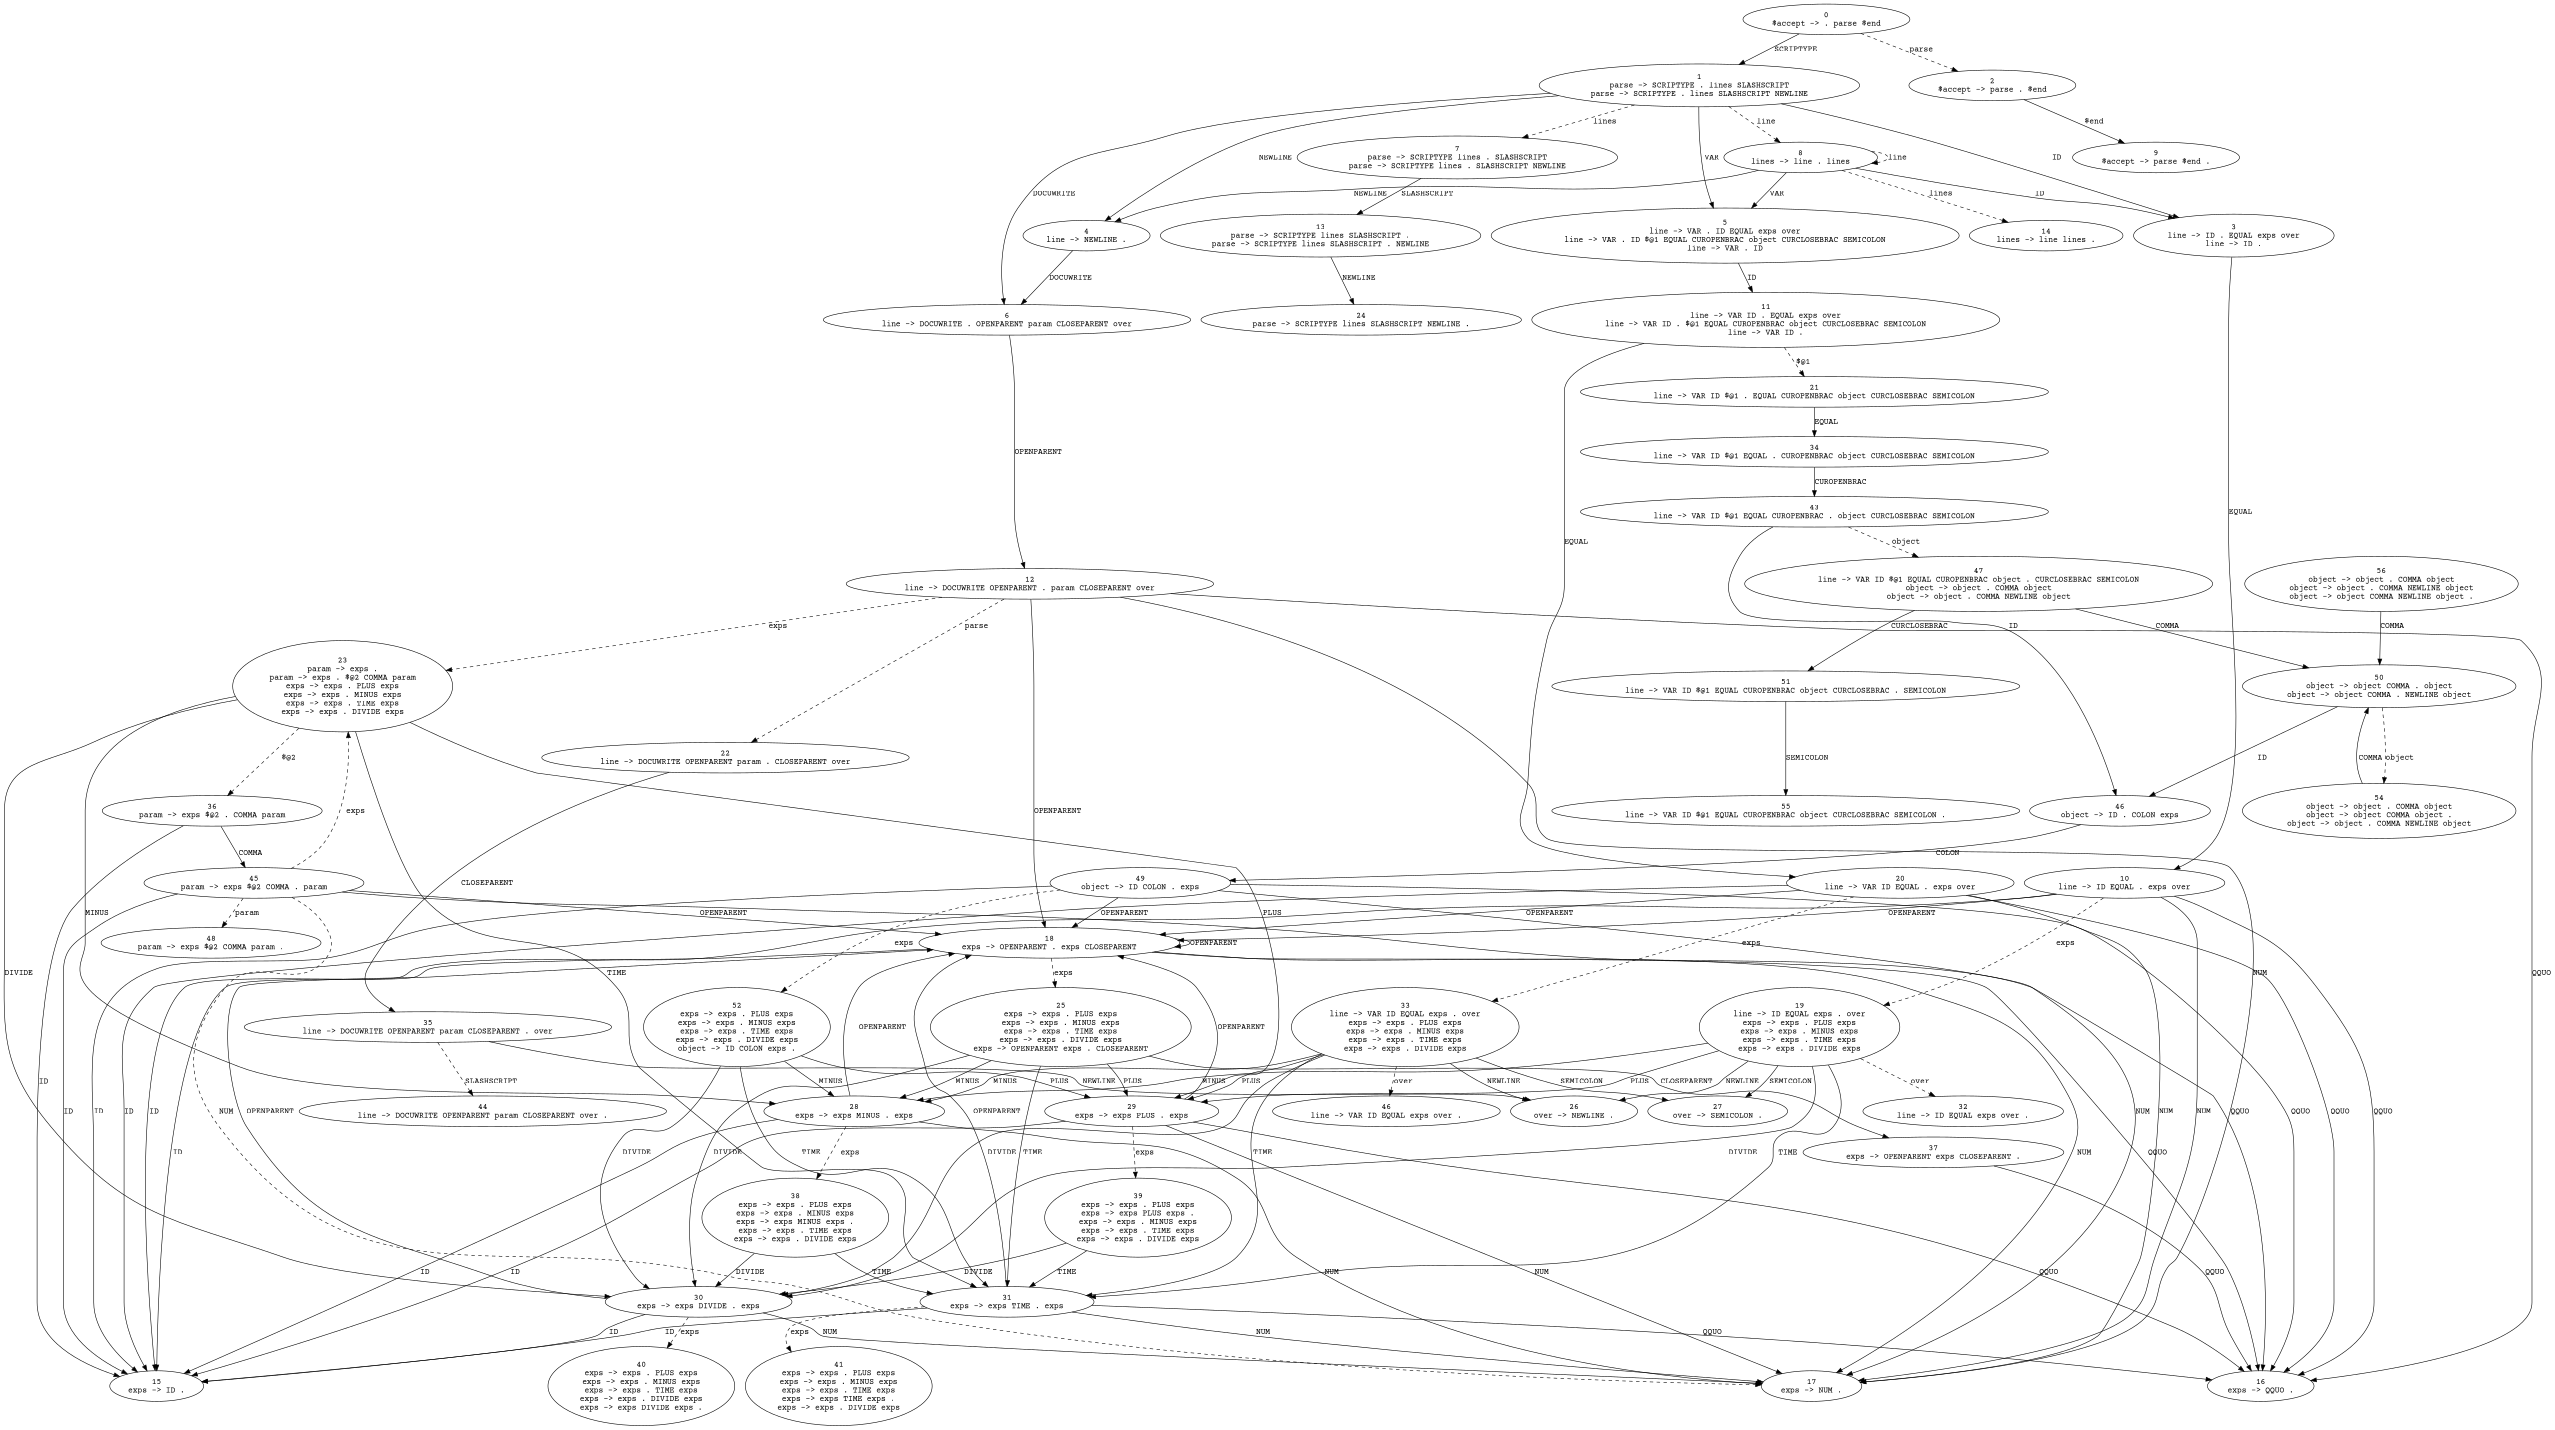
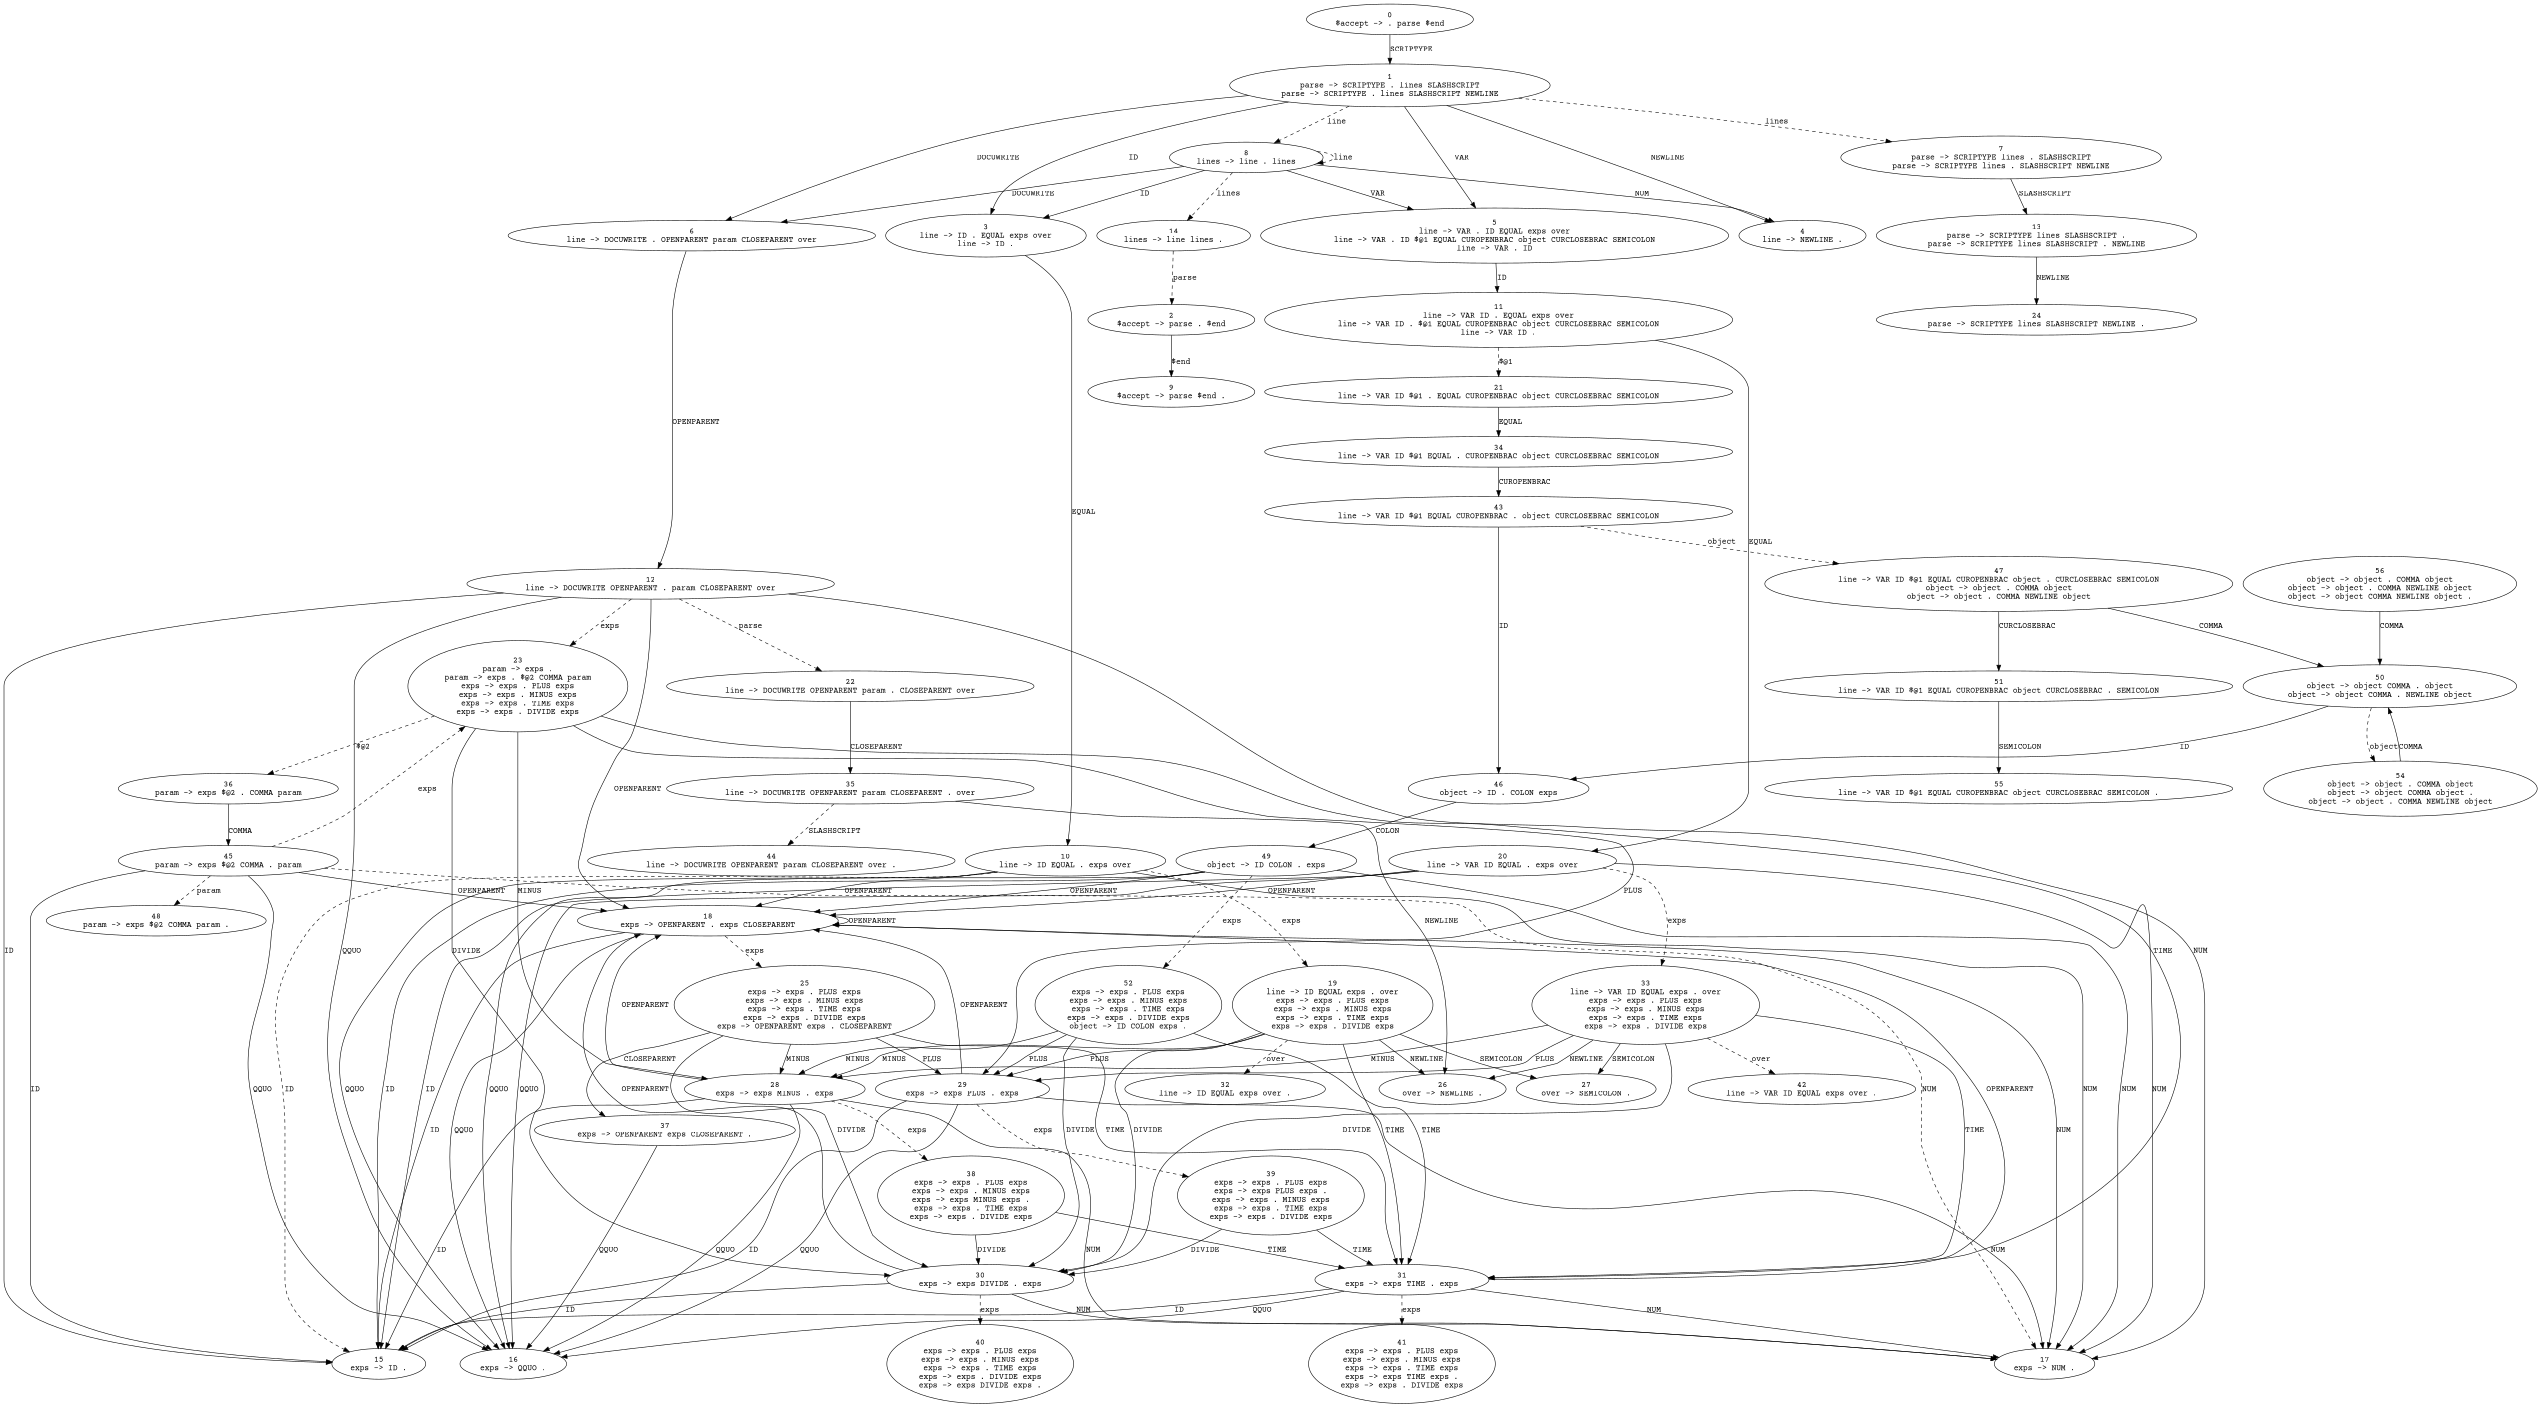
edge "0 $accept -> . parse $end" -> "2 $accept -> parse . $end": now "14 lines -> line lines ." -> "2 $accept -> parse . $end"
edge "8 lines -> line . lines" -> "4 line -> NEWLINE .": label "NEWLINE" -> "NUM"
edge "4 line -> NEWLINE ." -> "6 line -> DOCUWRITE . OPENPARENT param CLOSEPARENT over": now "8 lines -> line . lines" -> "6 line -> DOCUWRITE . OPENPARENT param CLOSEPARENT over"
edge "10 line -> ID EQUAL . exps over" -> "15 exps -> ID .": style solid -> dashed
edge "36 param -> exps $@2 . COMMA param" -> "15 exps -> ID .": now "12 line -> DOCUWRITE OPENPARENT . param CLOSEPARENT over" -> "15 exps -> ID ."
node "46 line -> VAR ID EQUAL exps over .": label "46 line -> VAR ID EQUAL exps over ." -> "42 line -> VAR ID EQUAL exps over ."
edge "28 exps -> exps MINUS . exps" -> "16 exps -> QQUO .": added, label "QQUO"
